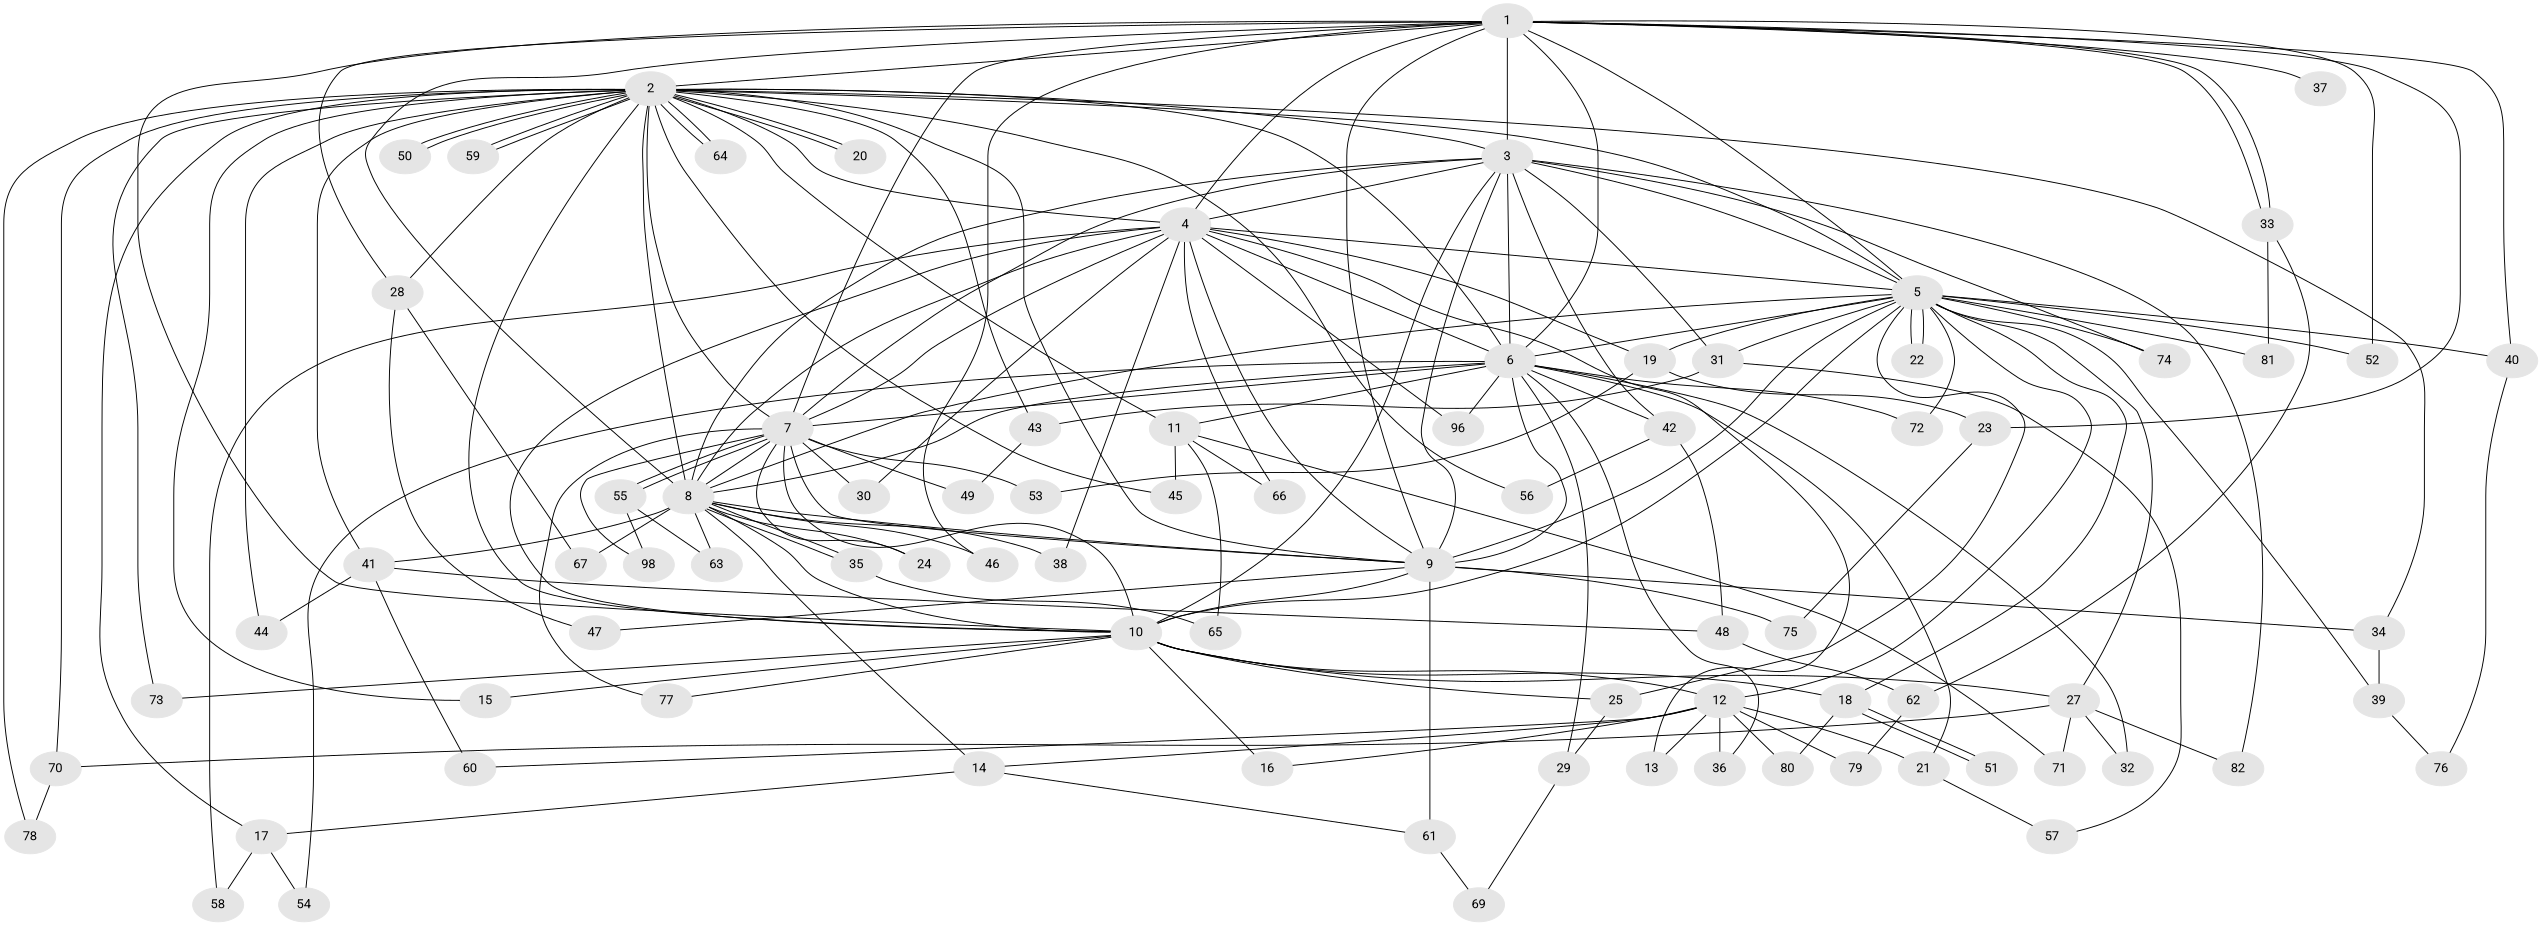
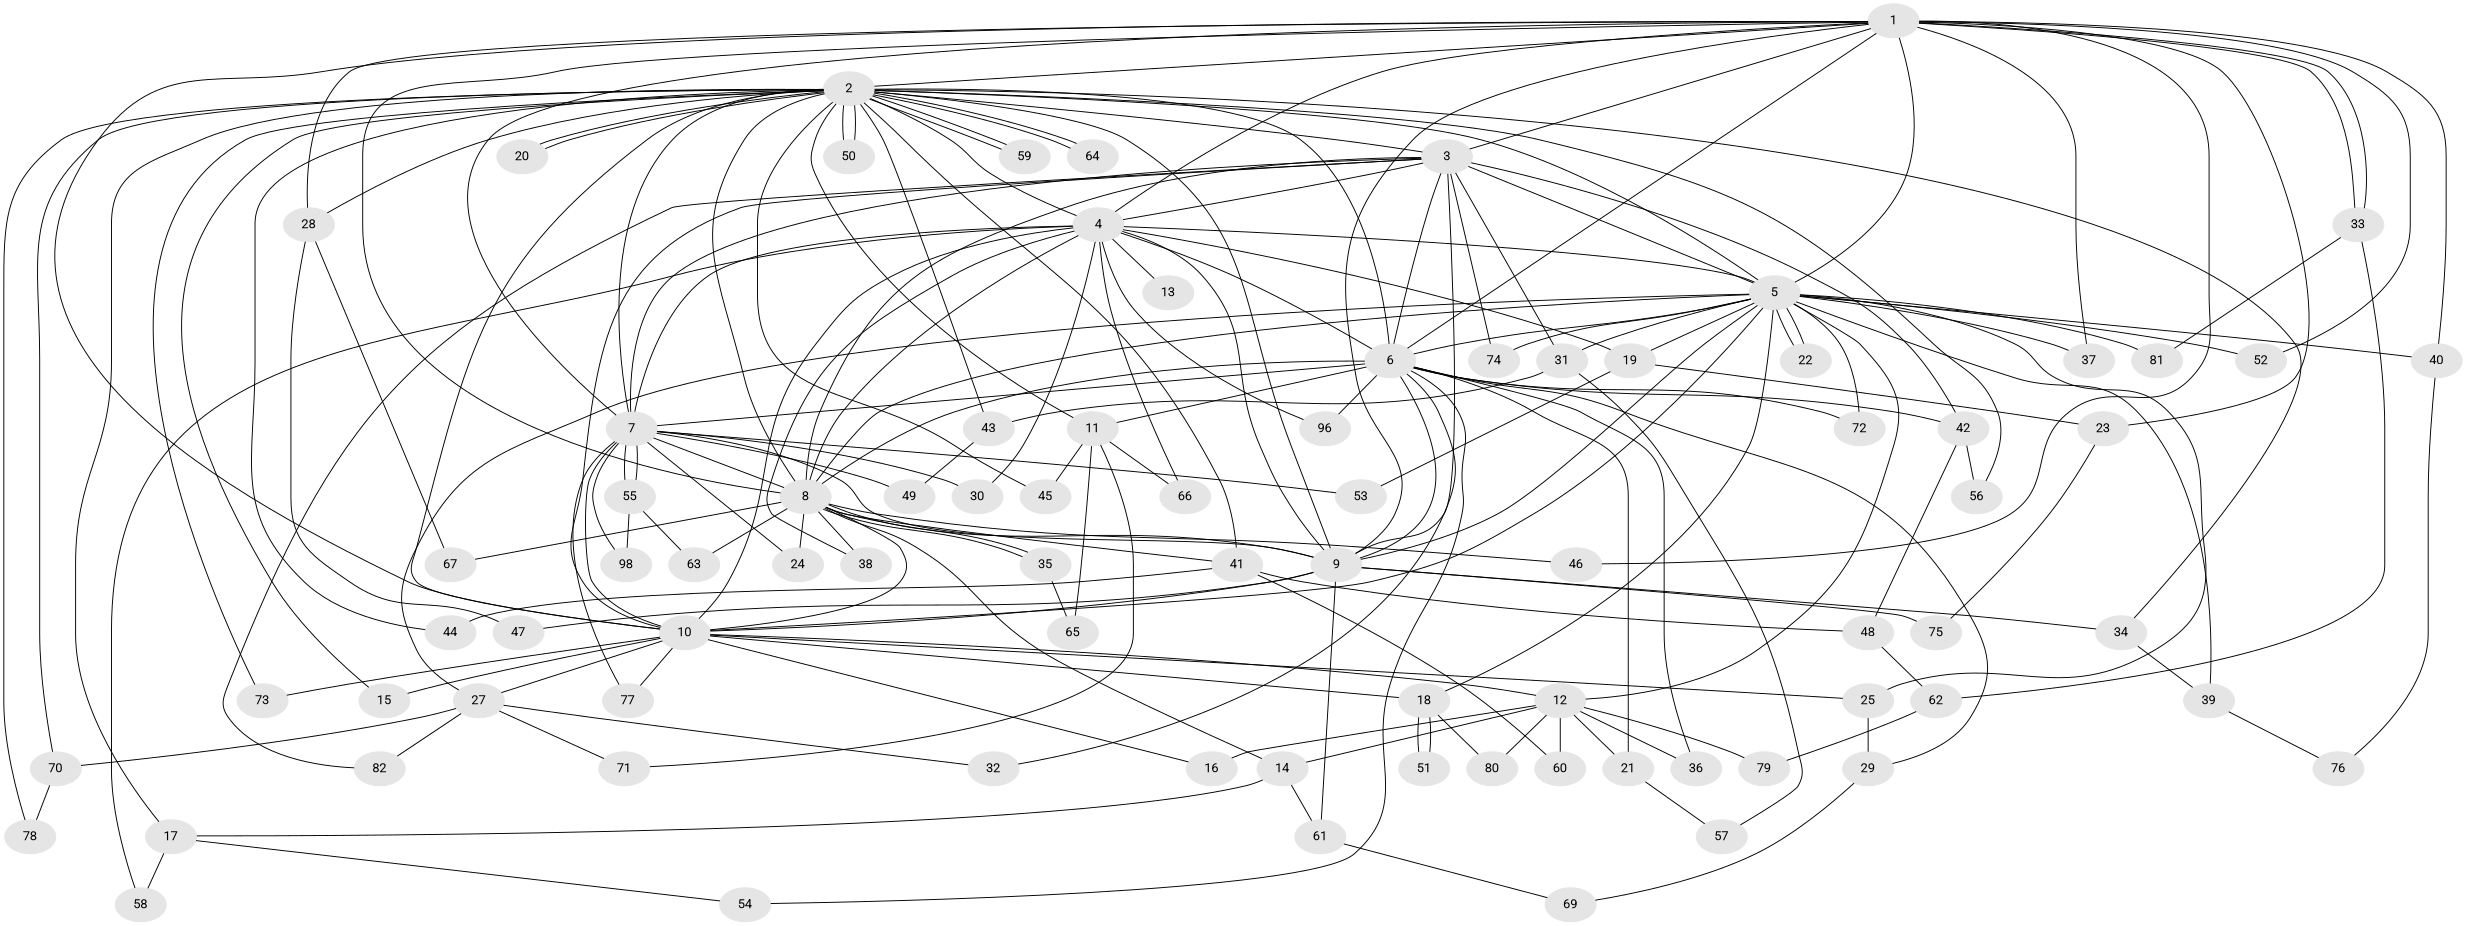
edge "5" -- "37": added
edge "12" -- "13": removed
